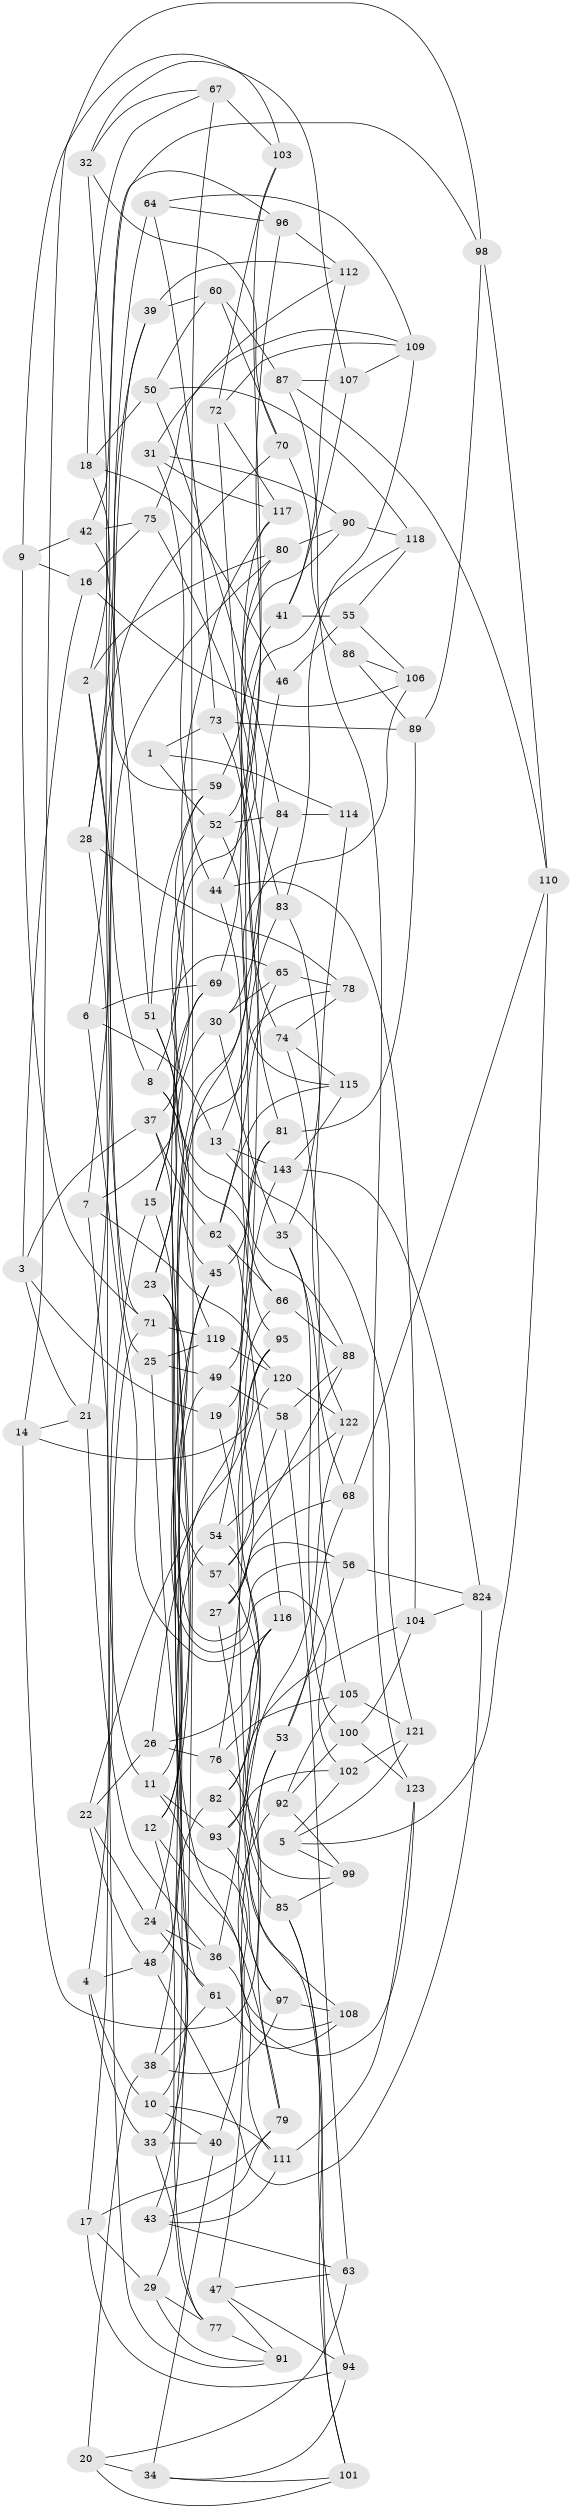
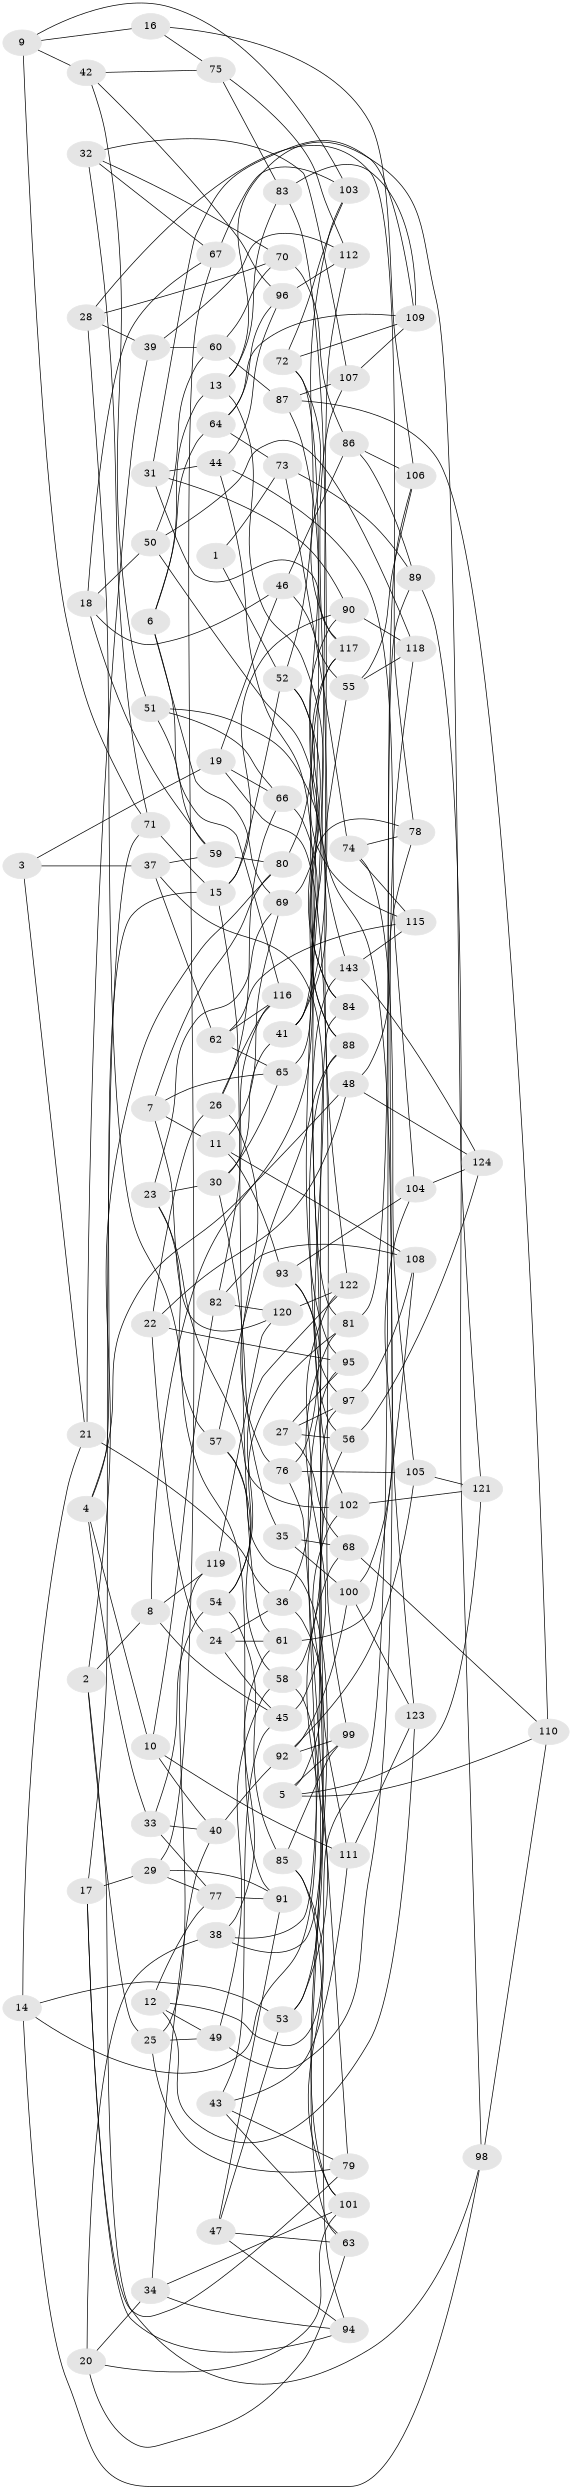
edge "86" -- "46": added
node "114": removed
edge "16" -- "3": removed
edge "62" -- "66": now "19" -- "66"
edge "71" -- "119": now "71" -- "15"
node "824": label "824" -> "124"
